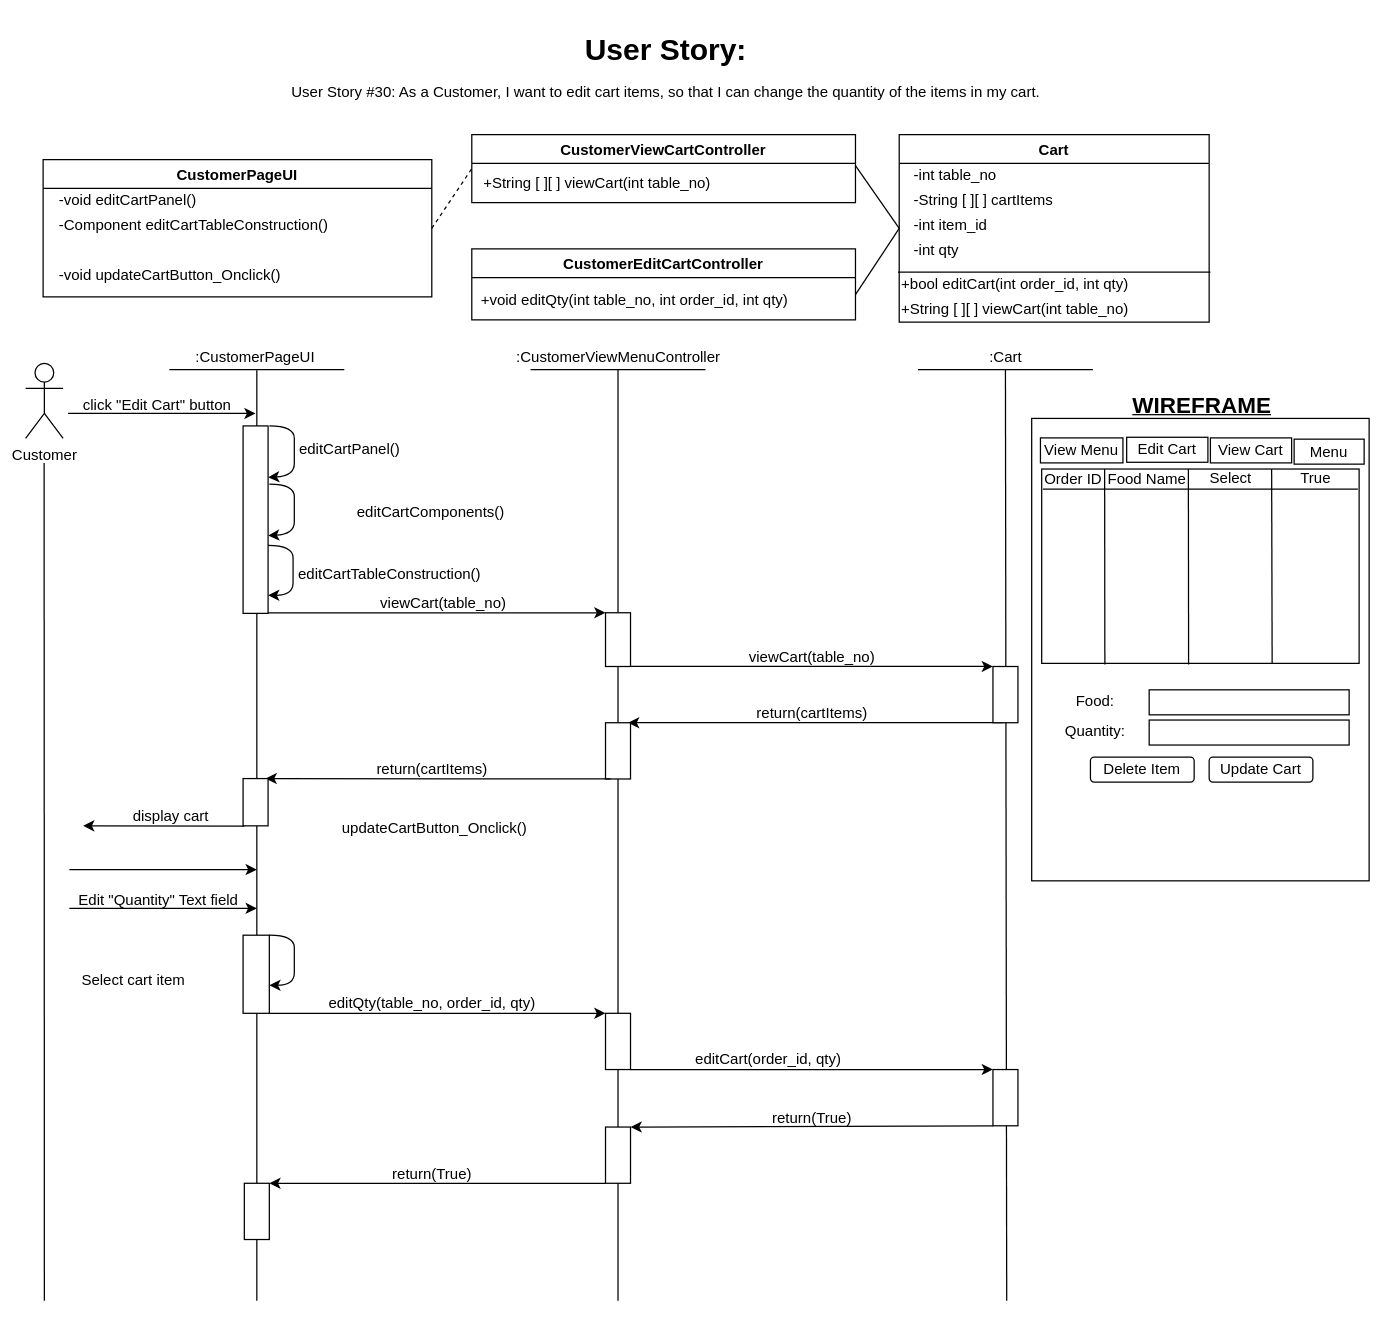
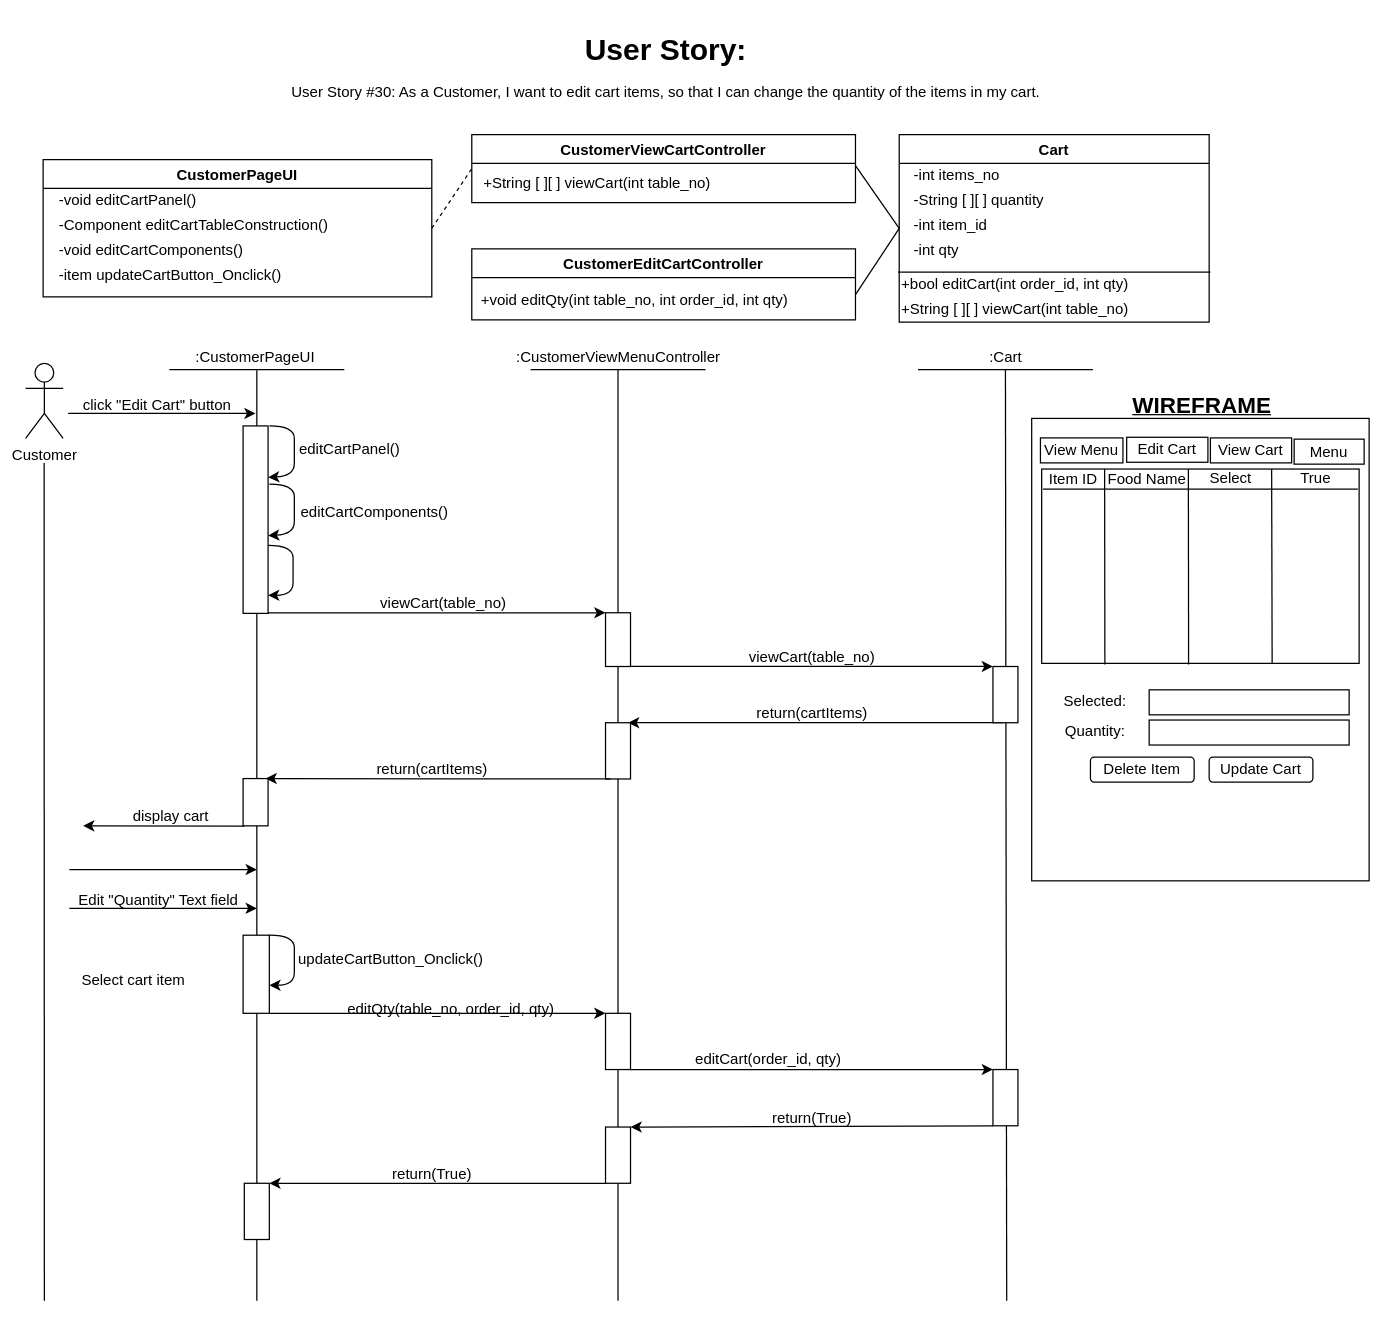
node "-int table_no": label "-int table_no" -> "-int items_no"
node "-String [ ][ ] cartItems": label "-String [ ][ ] cartItems" -> "-String [ ][ ] quantity"
node "-void editCartComponents()": added
node "-void updateCartButton_Onclick()": label "-void updateCartButton_Onclick()" -> "-item updateCartButton_Onclick()"
node "Order ID": label "Order ID" -> "Item ID"
node "editCartComponents()": moved (431, 509) -> (374, 509)
node "editCartTableConstruction()": removed
node "Food:": label "Food:" -> "Selected:"
node "updateCartButton_Onclick()": moved (434, 826) -> (391, 957)
node "editQty(table_no, order_id, qty)": moved (432, 1001) -> (451, 1007)
